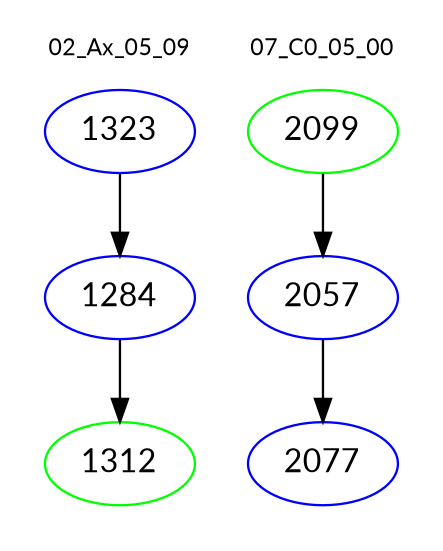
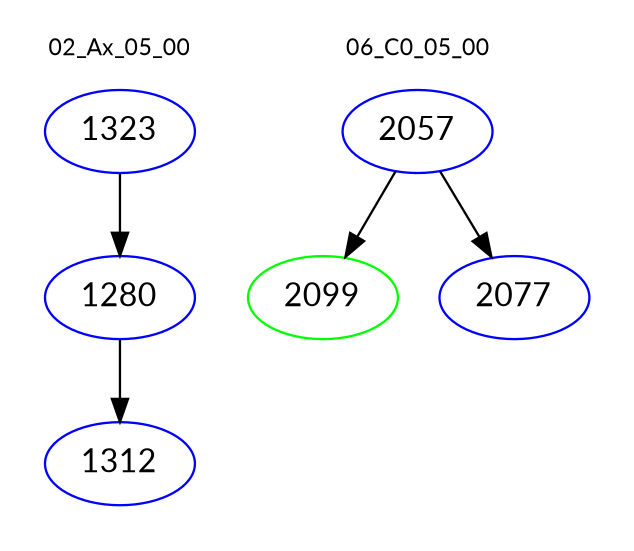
cluster "02_Ax_05_09": label "02_Ax_05_09" -> "02_Ax_05_00"
cluster "07_C0_05_00": label "07_C0_05_00" -> "06_C0_05_00"
edge "2099" -> "2057": reversed
node "1284": label "1284" -> "1280"
node "1312": color green -> blue
